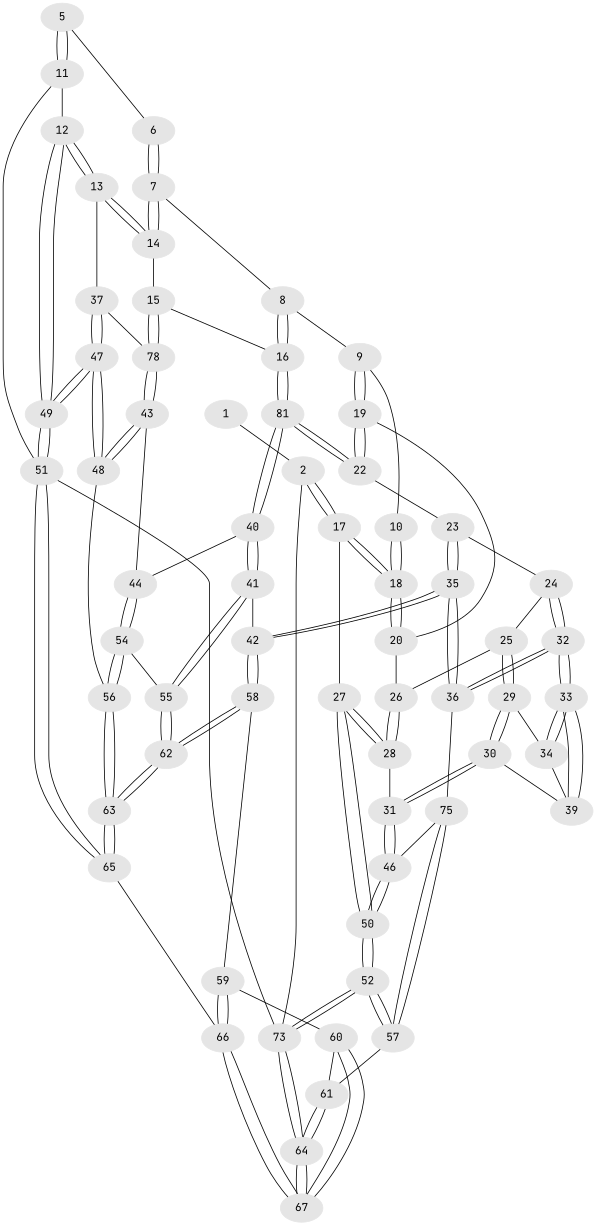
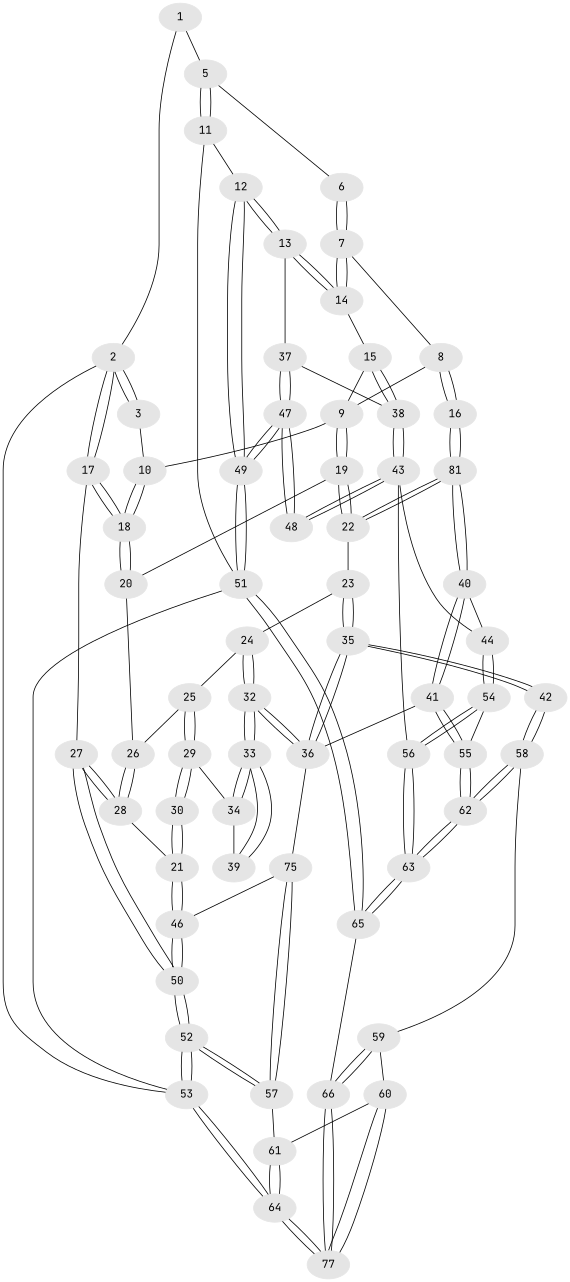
edge "1" -- "5": added
edge "15" -- "16": now "15" -- "9"
node "78": label "78" -> "38"
node "3": added
edge "48" -- "56": now "43" -- "56"
edge "41" -- "42": now "41" -- "36"
edge "30" -- "39": removed
node "31": label "31" -> "21"
node "73": label "73" -> "53"
node "67": label "67" -> "77"
